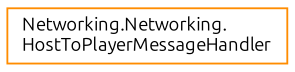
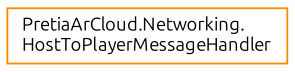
node "Networking.Networking. HostToPlayerMessageHandler": label "Networking.Networking. HostToPlayerMessageHandler" -> "PretiaArCloud.Networking. HostToPlayerMessageHandler"
